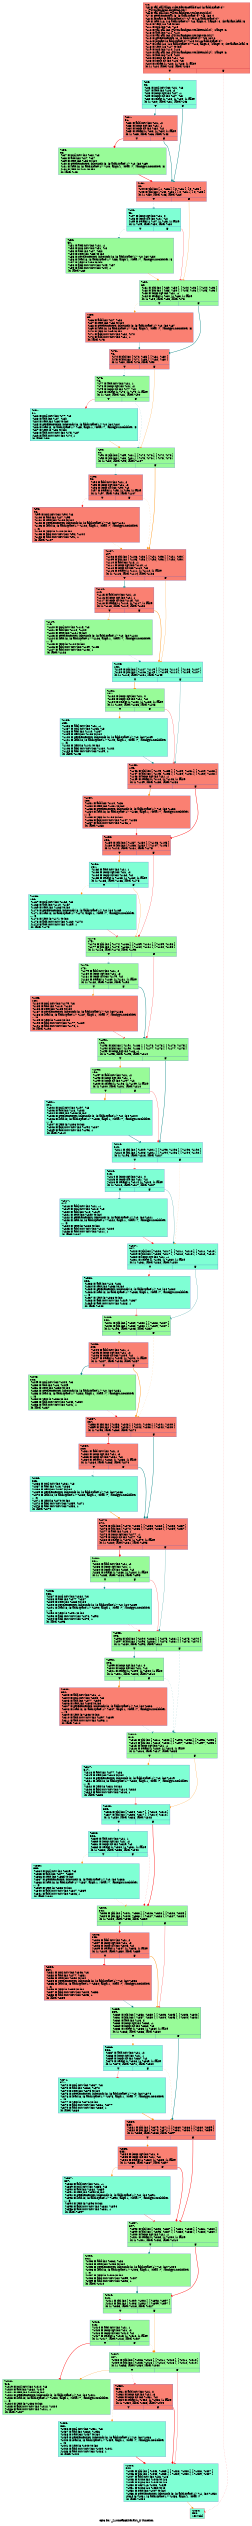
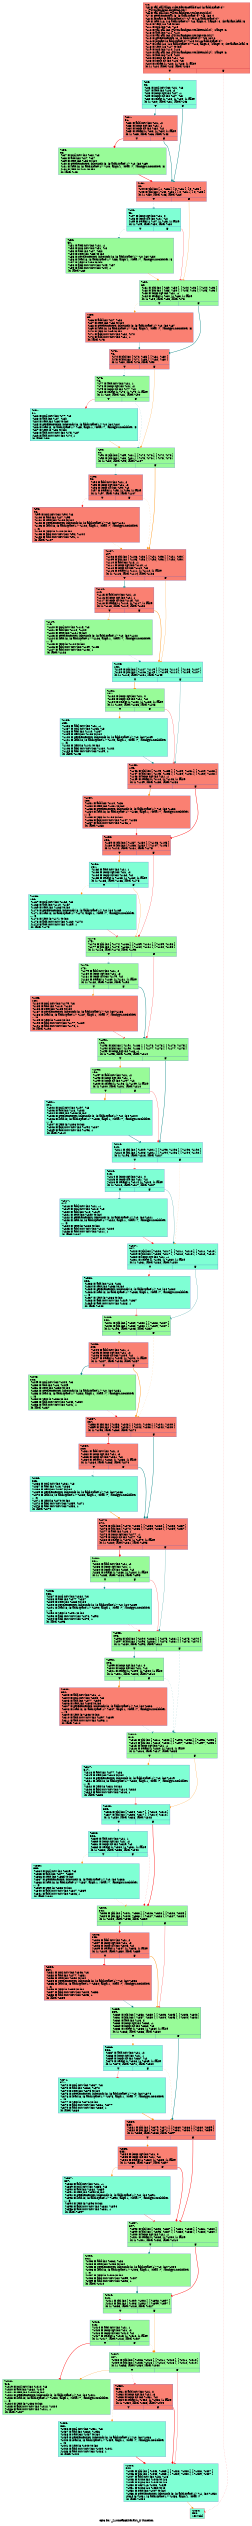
edge "%73:" -> "%90:": arrowhead tee -> diamond
